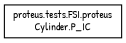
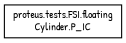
node "proteus.tests.FSI.proteus Cylinder.P_IC": label "proteus.tests.FSI.proteus Cylinder.P_IC" -> "proteus.tests.FSI.floating Cylinder.P_IC"
